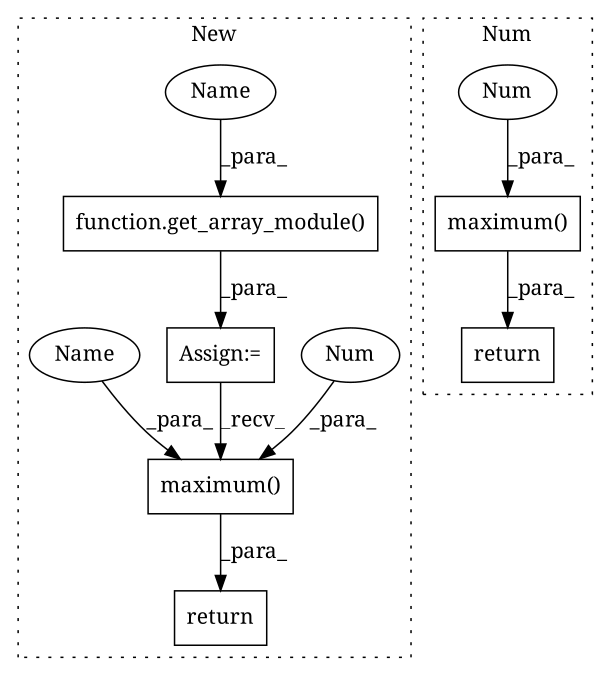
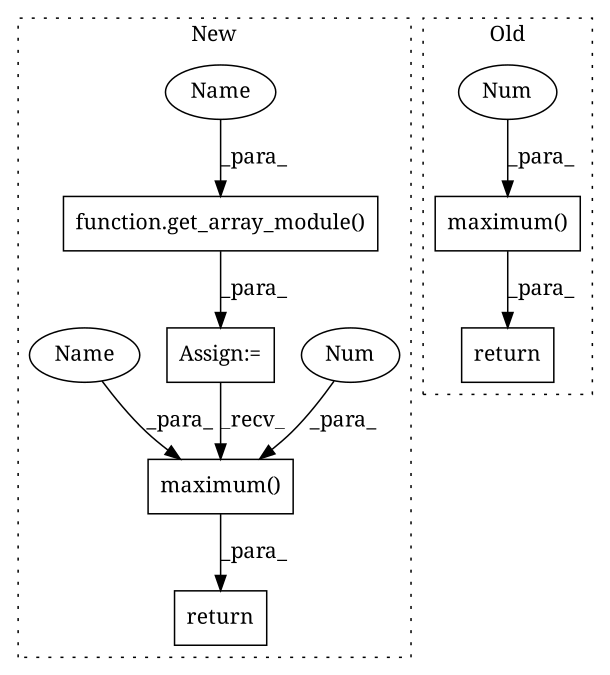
cluster "Num": label "Num" -> "Old"
